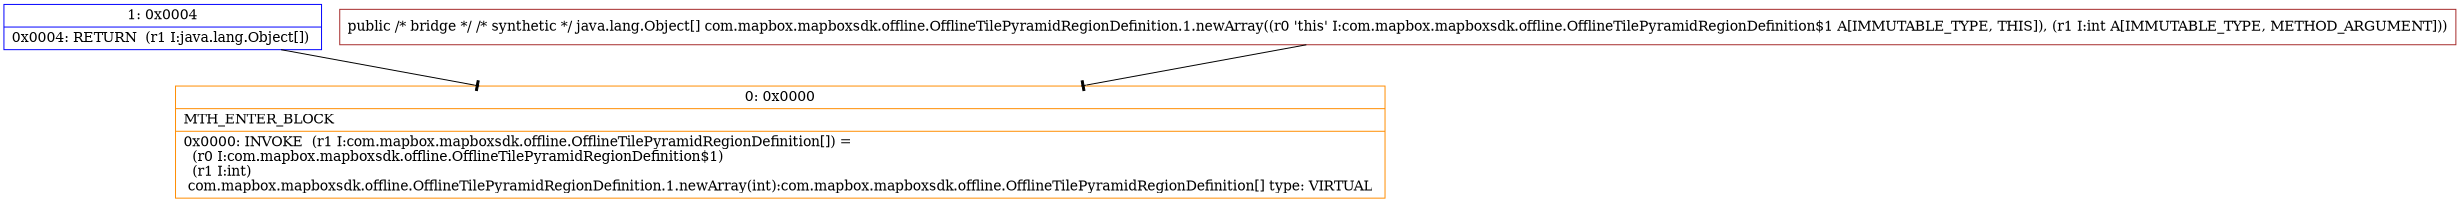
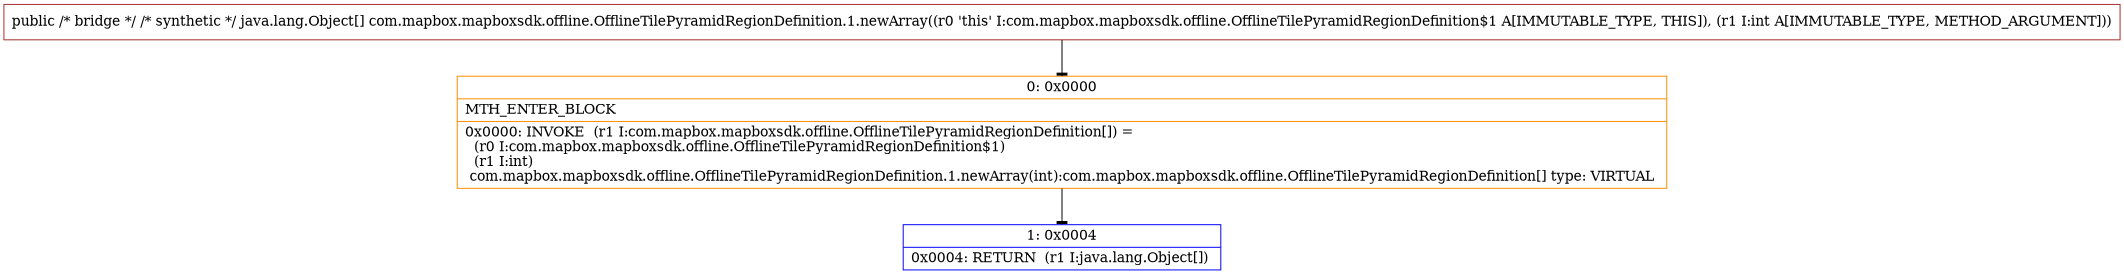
edge "1: 0x0004" -> "0: 0x0000": reversed
